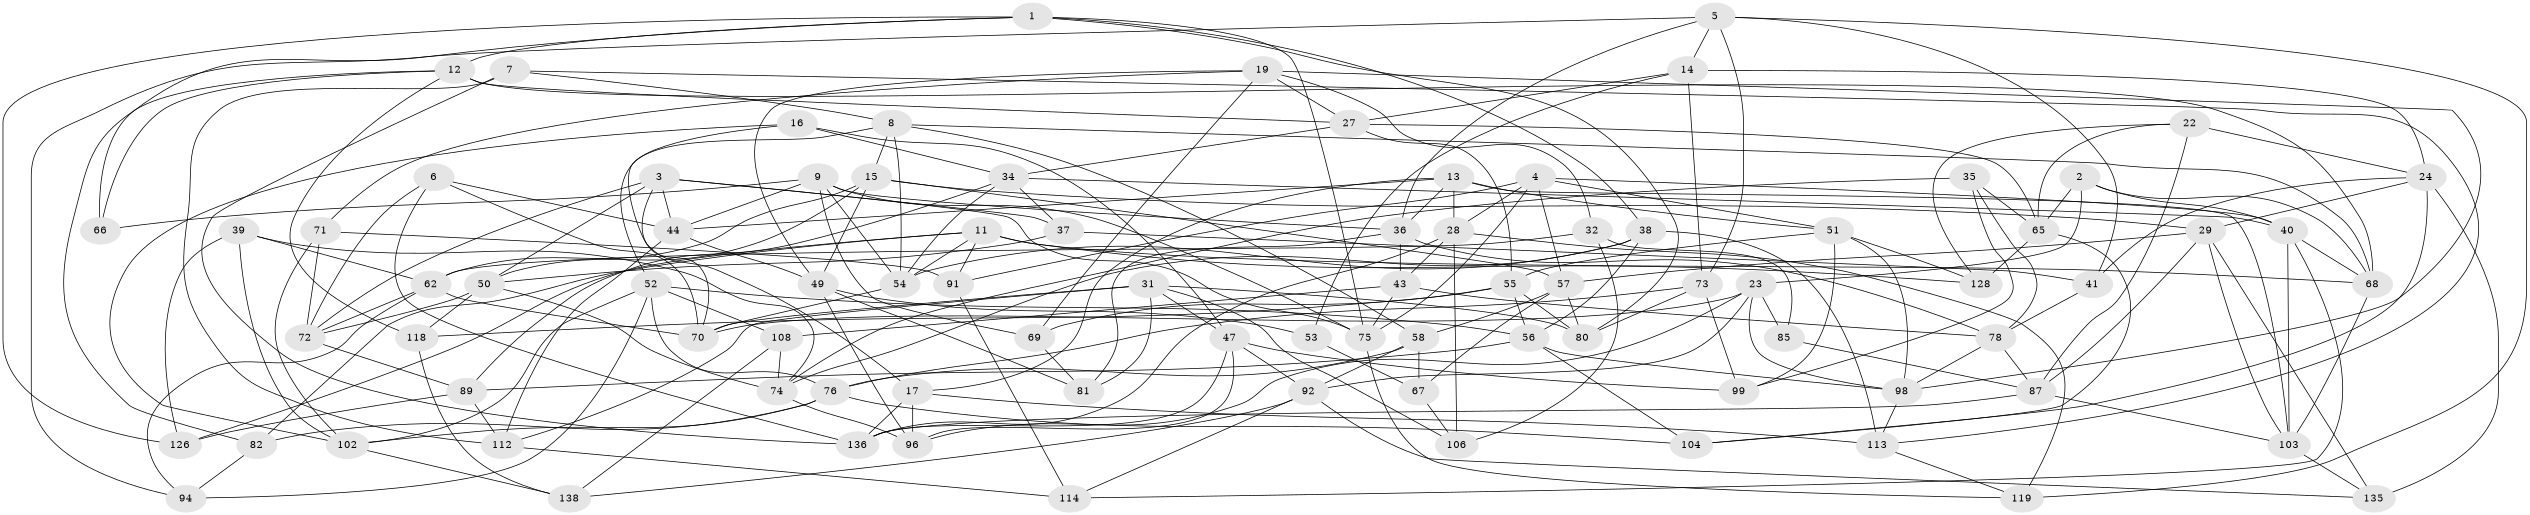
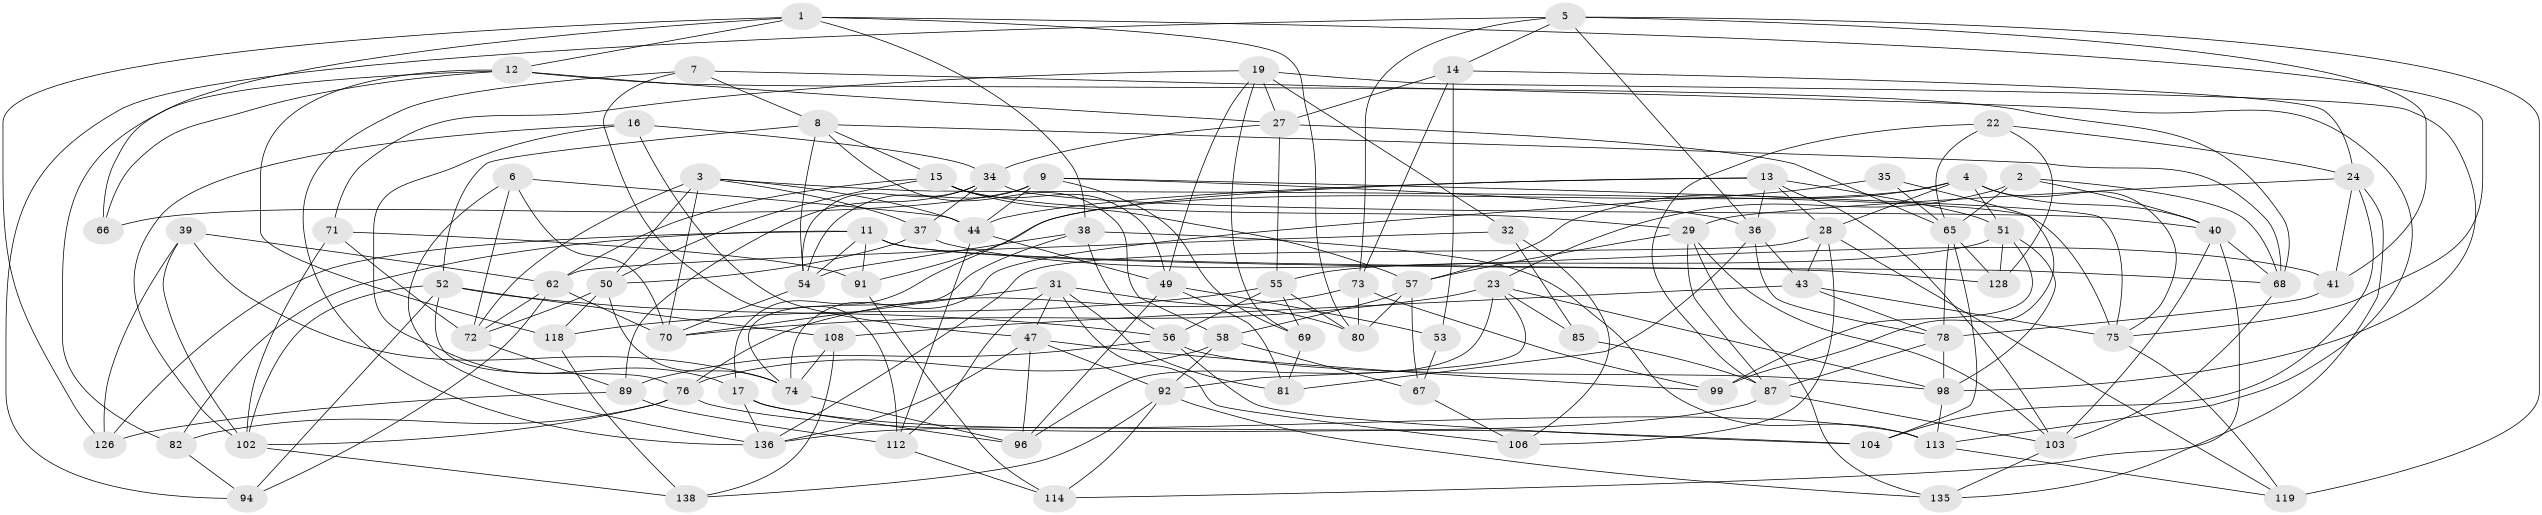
edge "35" -- "78": now "65" -- "78"
